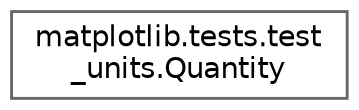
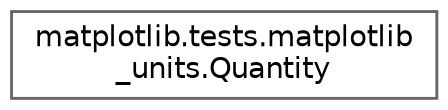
node "matplotlib.tests.test _units.Quantity": label "matplotlib.tests.test _units.Quantity" -> "matplotlib.tests.matplotlib _units.Quantity"
